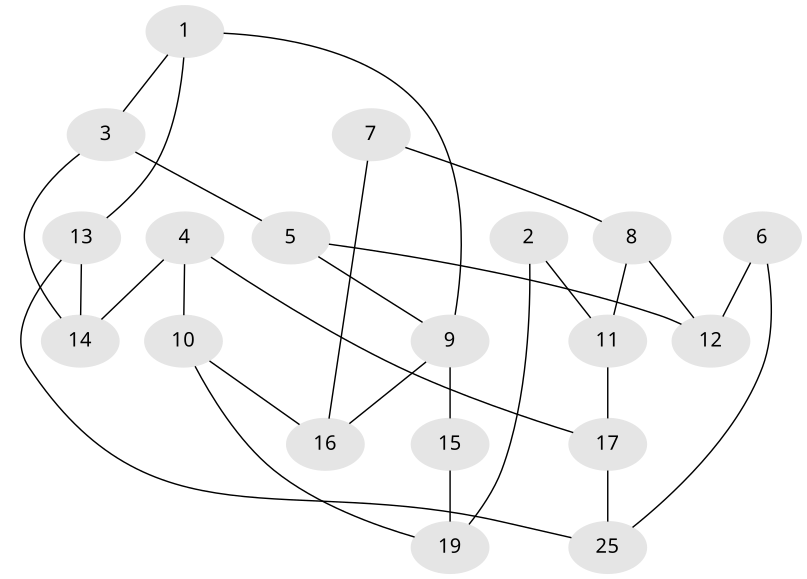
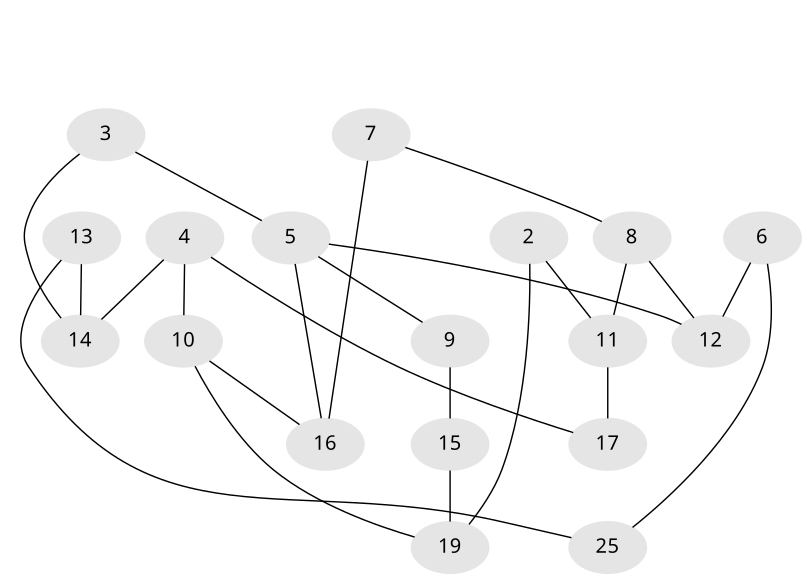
node "1": removed
edge "9" -- "16": now "5" -- "16"
edge "17" -- "25": removed
